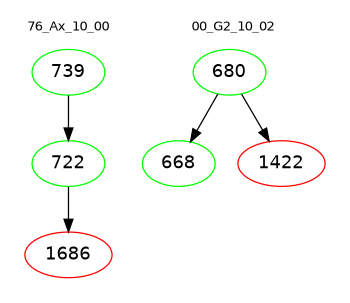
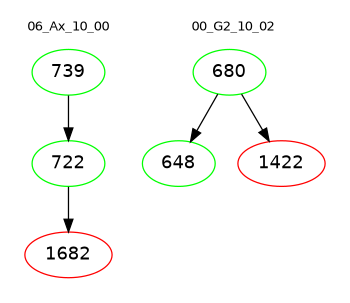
cluster "76_Ax_10_00": label "76_Ax_10_00" -> "06_Ax_10_00"
node "668": label "668" -> "648"
node "1686": label "1686" -> "1682"
